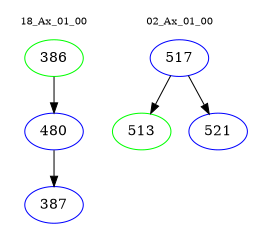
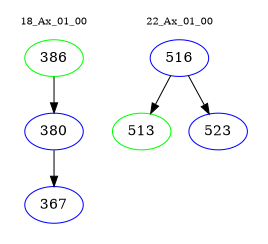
cluster "02_Ax_01_00": label "02_Ax_01_00" -> "22_Ax_01_00"
node "517": label "517" -> "516"
node "480": label "480" -> "380"
node "521": label "521" -> "523"
node "387": label "387" -> "367"
